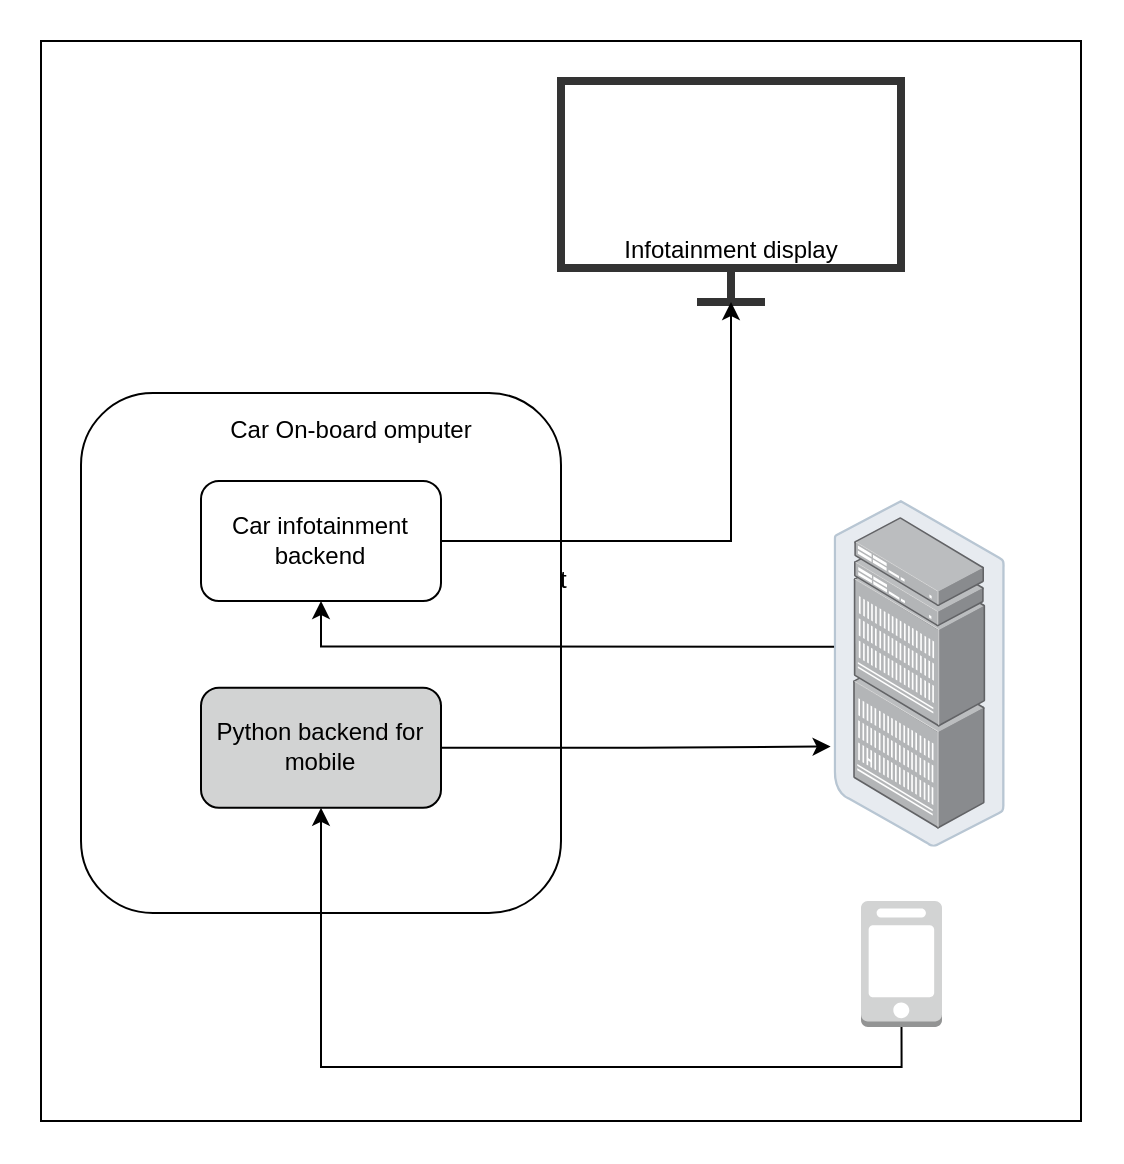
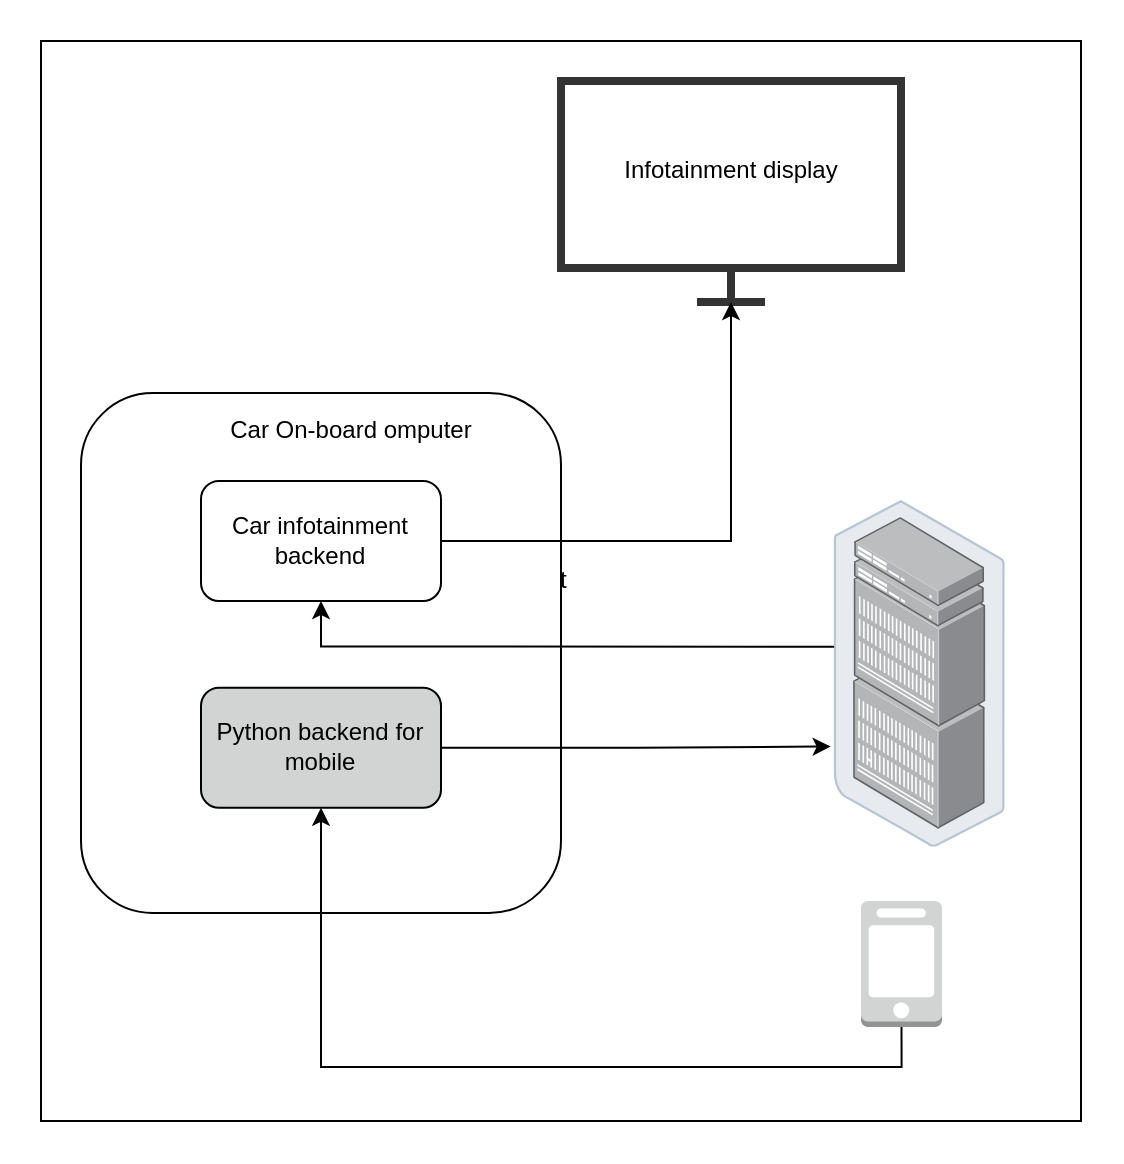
node "Infotainment display": moved (731, 251) -> (731, 171)
